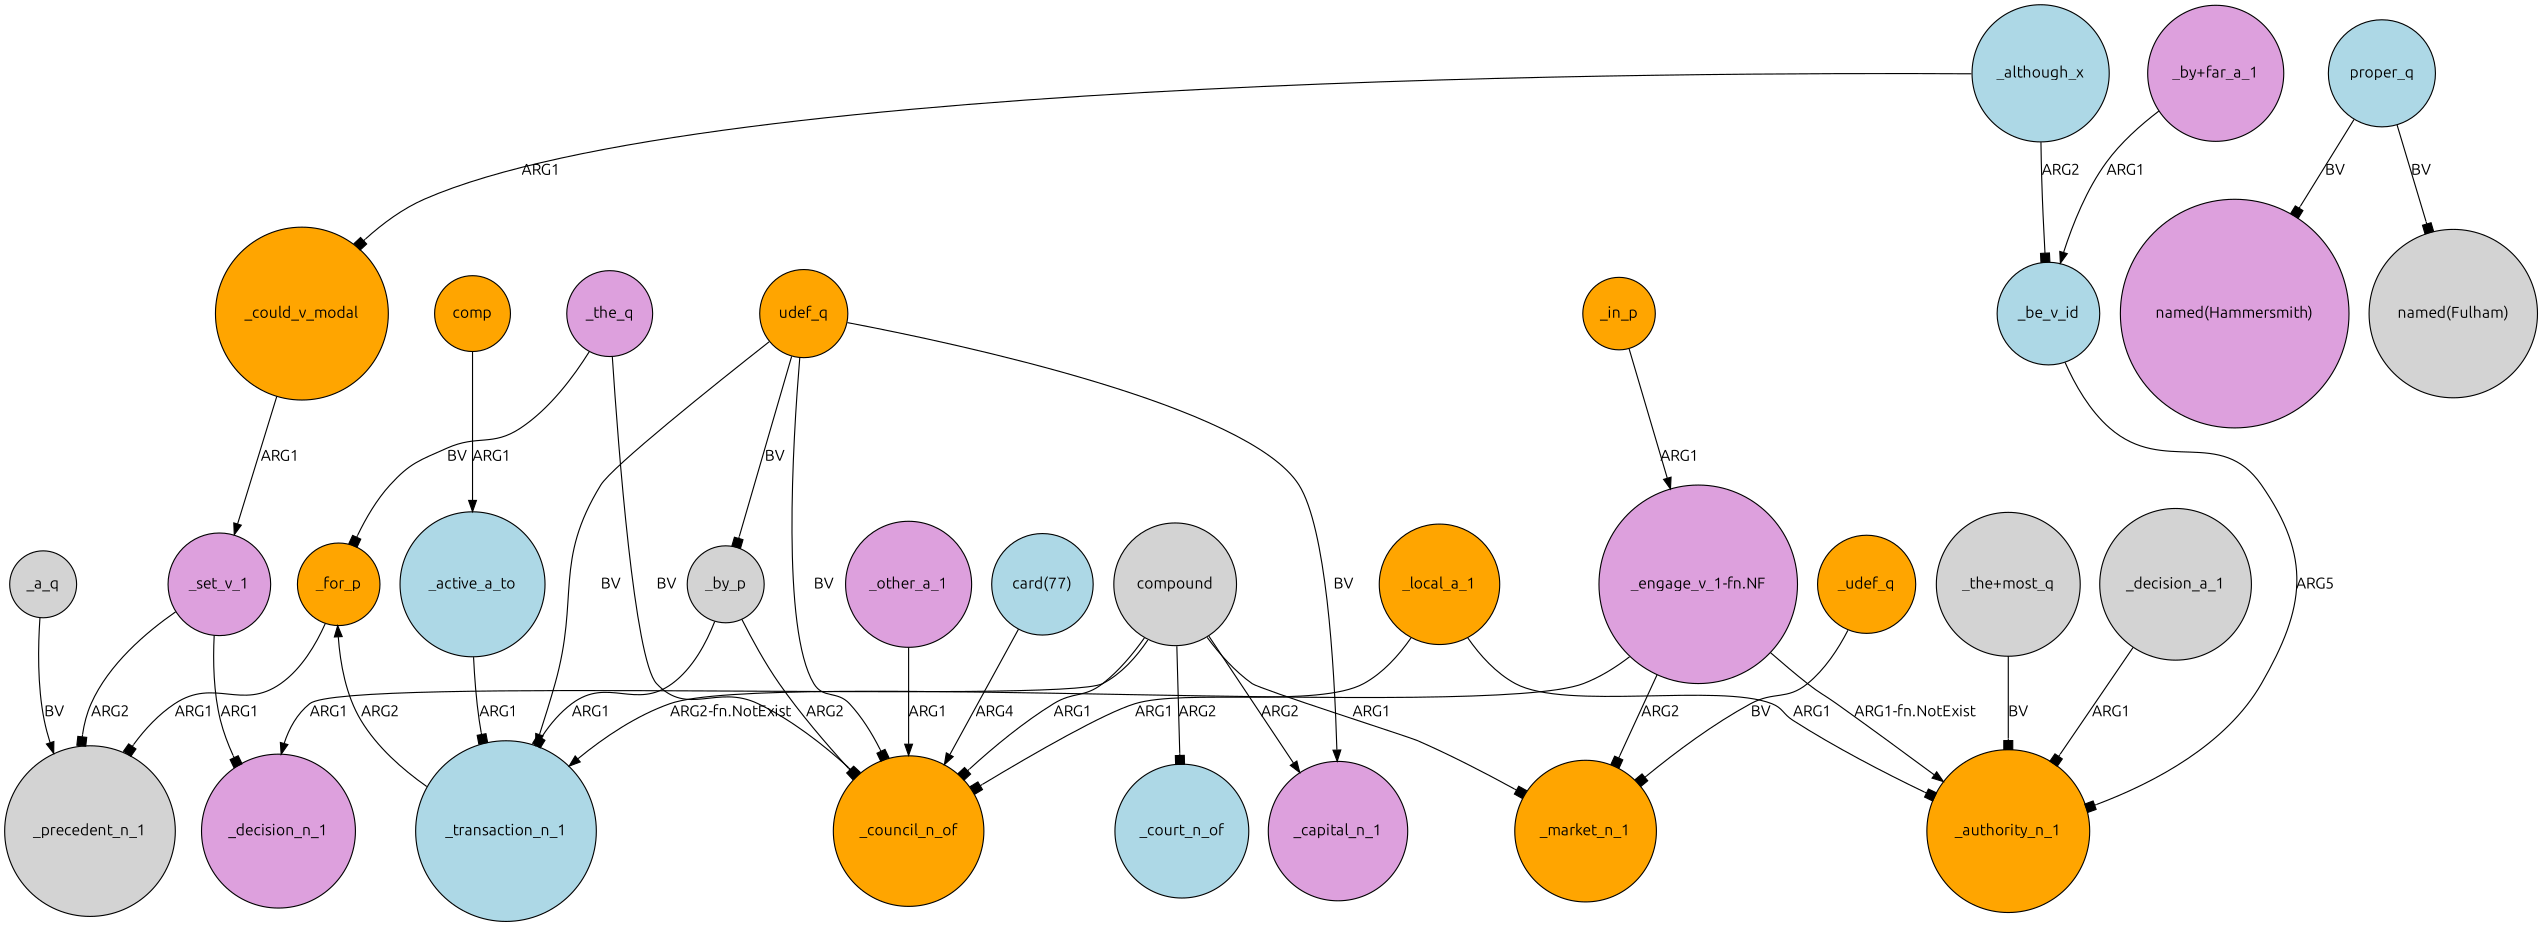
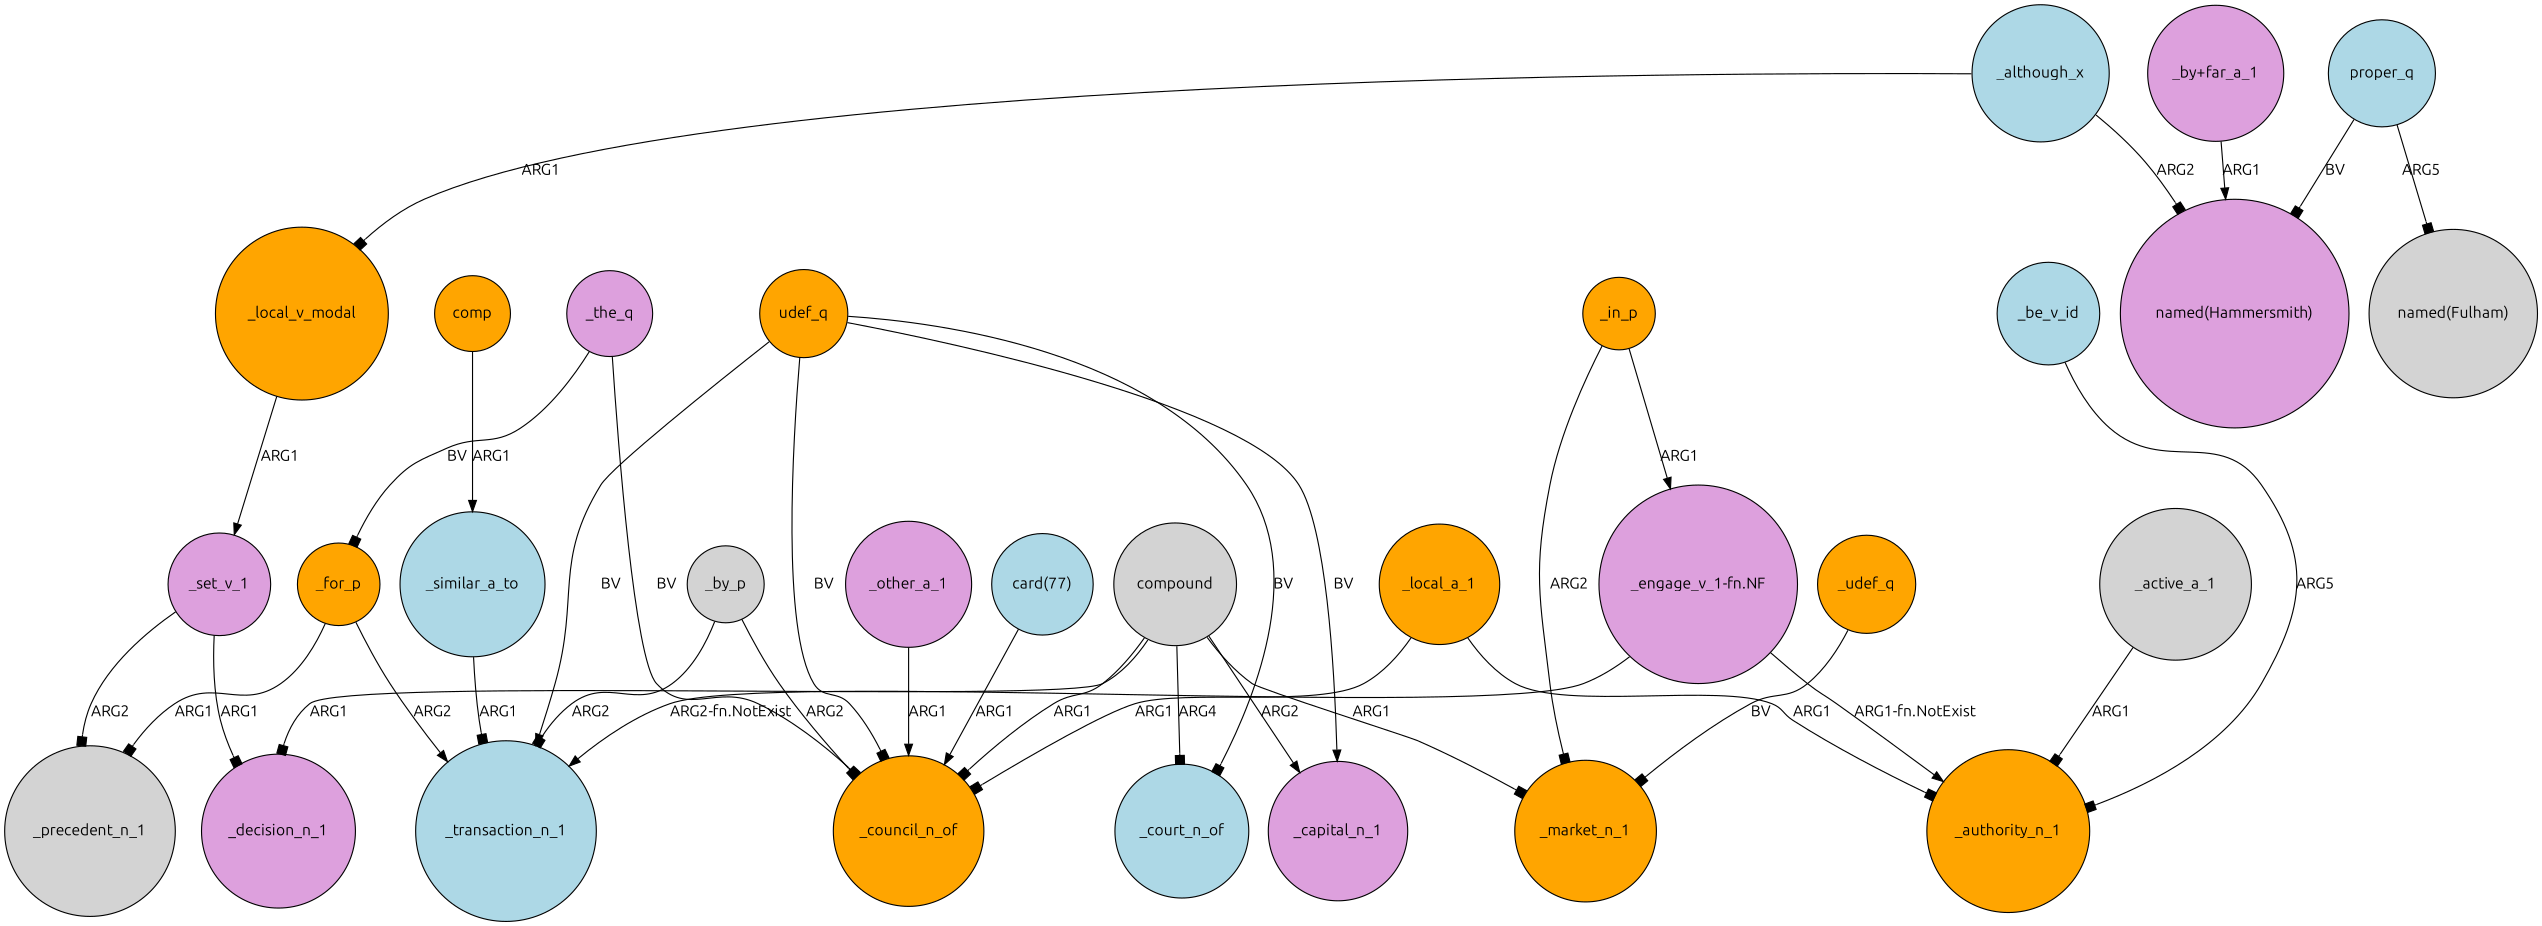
edge "proper_q" -> "named(Fulham)": label "BV" -> "ARG5"
edge "_by+far_a_1" -> "_be_v_id": now "_by+far_a_1" -> "named(Hammersmith)"
edge "_although_x" -> "_be_v_id": now "_although_x" -> "named(Hammersmith)"
node "_could_v_modal": label "_could_v_modal" -> "_local_v_modal"
edge "udef_q" -> "_by_p": now "udef_q" -> "_court_n_of"
node "_a_q": removed
node "_active_a_to": label "_active_a_to" -> "_similar_a_to"
node "_the+most_q": removed
node "_decision_a_1": label "_decision_a_1" -> "_active_a_1"
edge "compound" -> "_decision_n_1": arrowhead normal -> box
edge "_by_p" -> "_transaction_n_1": label "ARG1" -> "ARG2"
edge "card(77)" -> "_council_n_of": label "ARG4" -> "ARG1"
edge "compound" -> "_court_n_of": label "ARG2" -> "ARG4"
edge "_engage_v_1-fn.NF" -> "_market_n_1": now "_in_p" -> "_market_n_1"
edge "_transaction_n_1" -> "_for_p": reversed
